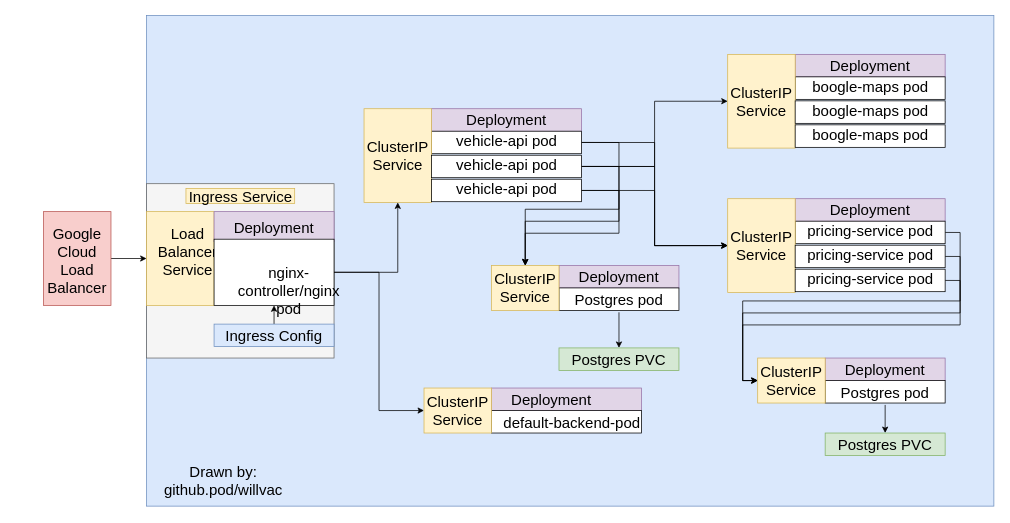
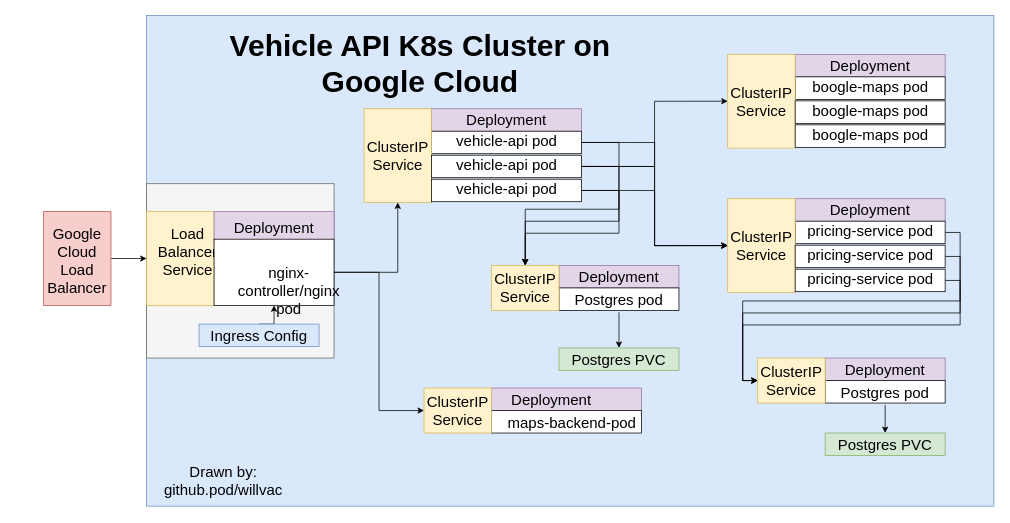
node "Vehicle API K8s Cluster on Google Cloud": added
node "Ingress Service": removed
node "Ingress Config": moved (274, 335) -> (259, 335)
node "default-backend-pod": label "default-backend-pod" -> "maps-backend-pod"
